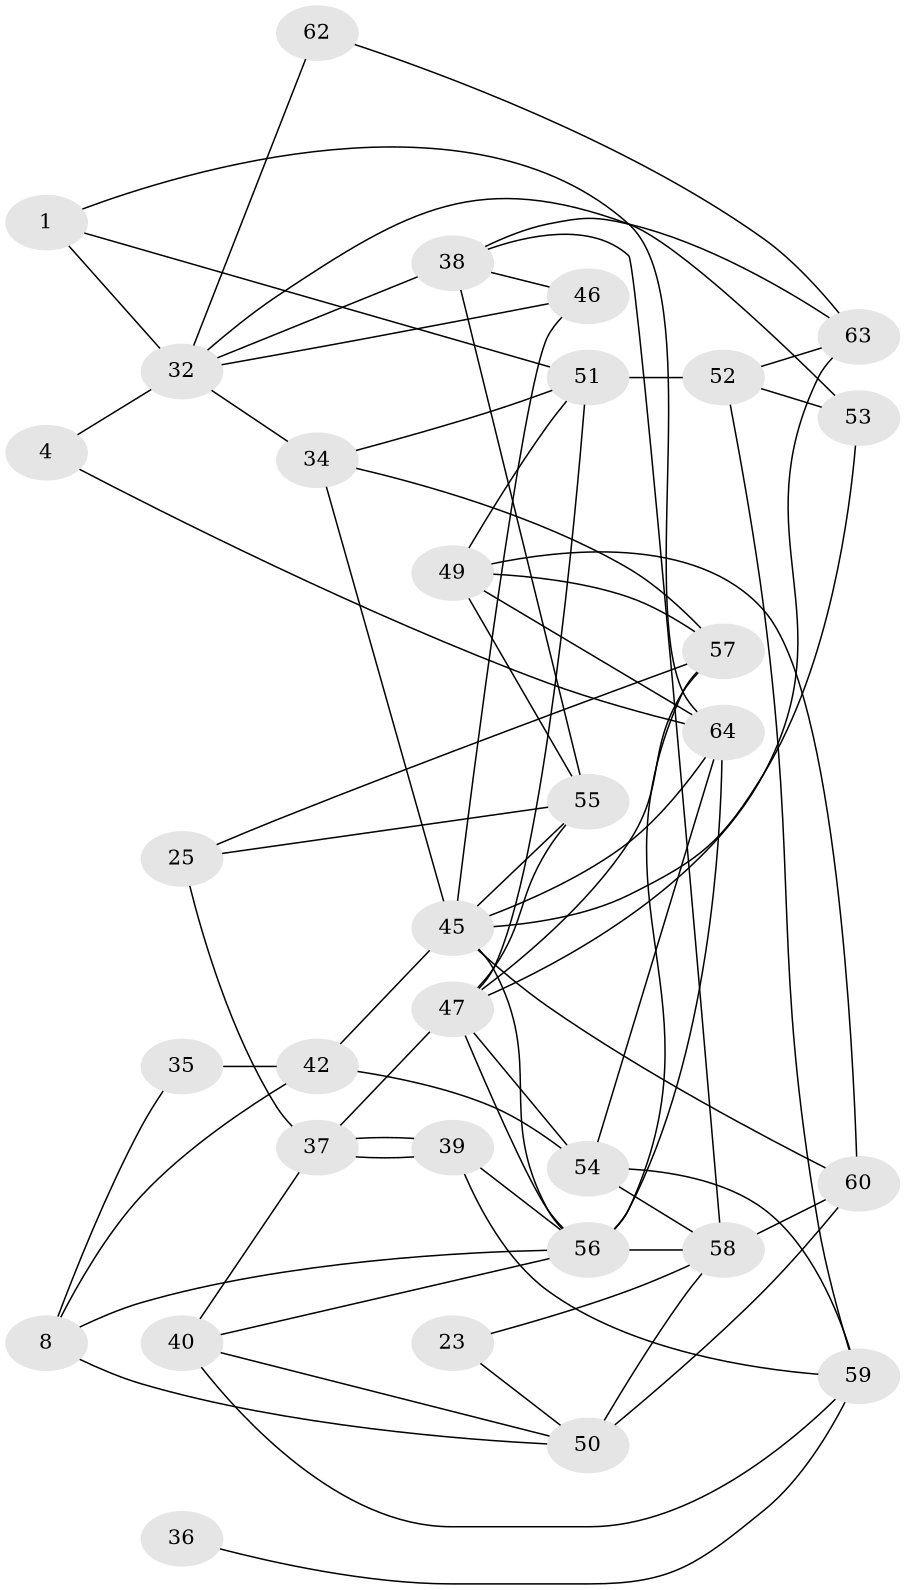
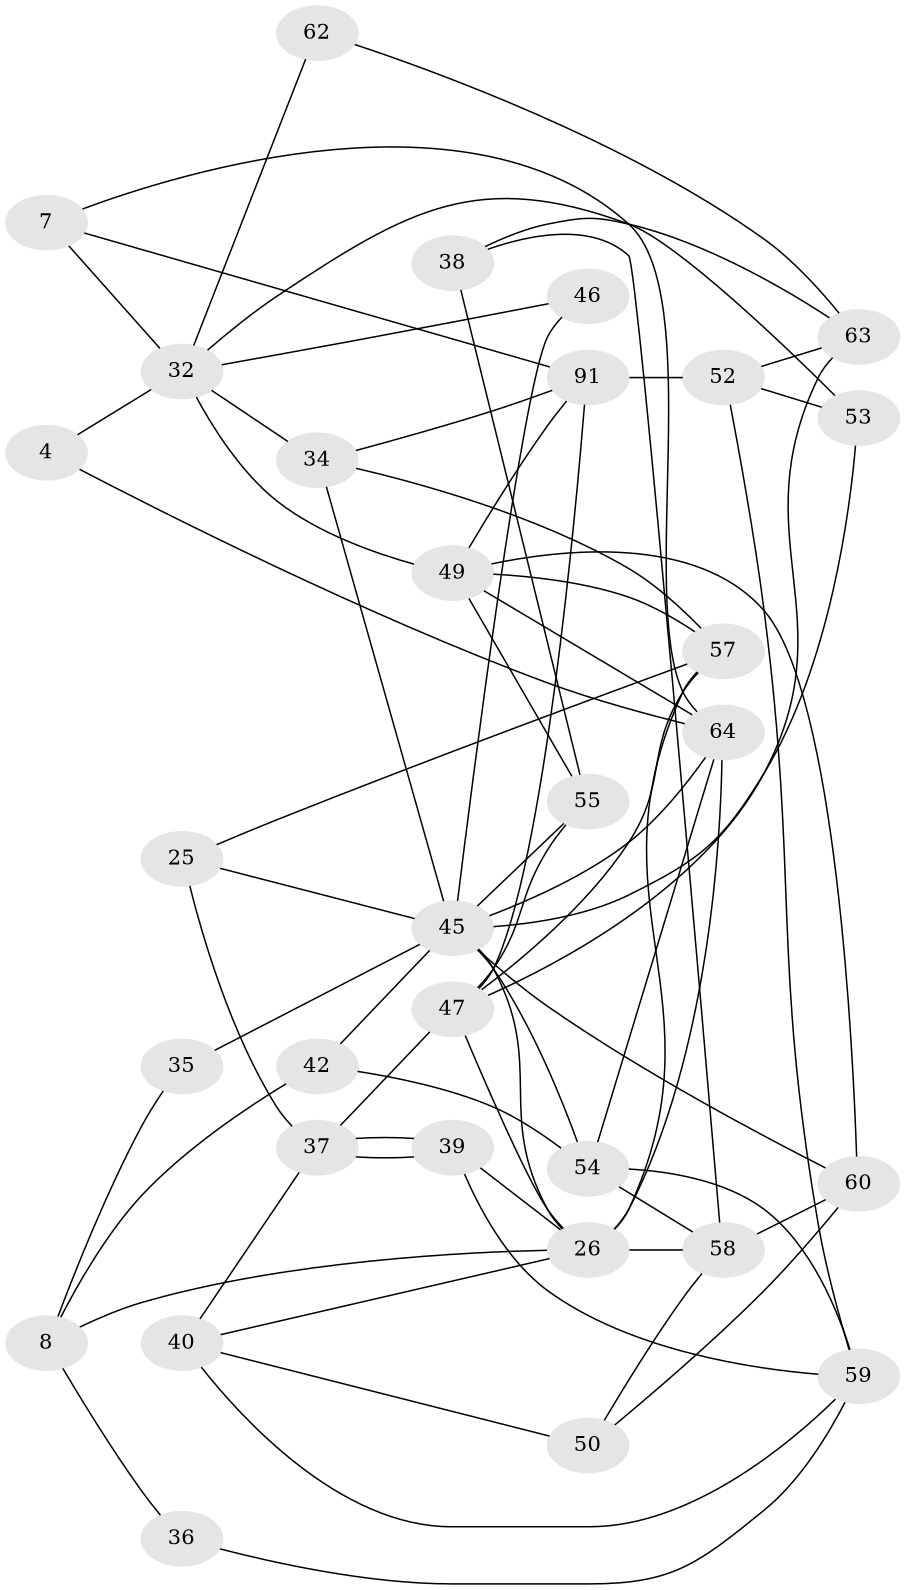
node "1": label "1" -> "7"
edge "38" -- "46": removed
edge "38" -- "32": now "49" -- "32"
node "51": label "51" -> "91"
edge "55" -- "25": now "45" -- "25"
edge "35" -- "42": now "35" -- "45"
edge "47" -- "54": now "45" -- "54"
node "56": label "56" -> "26"
node "23": removed
edge "8" -- "50": now "8" -- "36"
